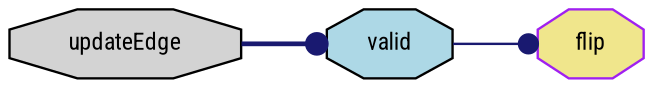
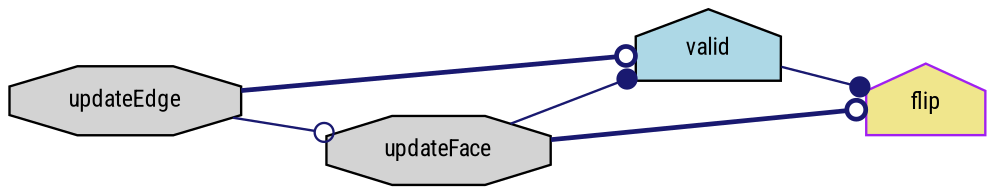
edge "updateEdge" -> "valid": arrowhead dot -> odot
node "valid": shape octagon -> house
node "flip": shape octagon -> house
node "updateFace": added
